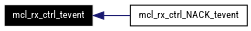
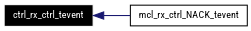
node "mcl_rx_ctrl_tevent": label "mcl_rx_ctrl_tevent" -> "ctrl_rx_ctrl_tevent"
